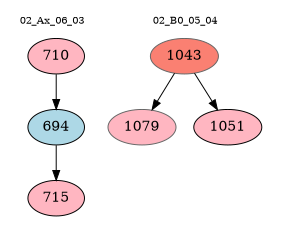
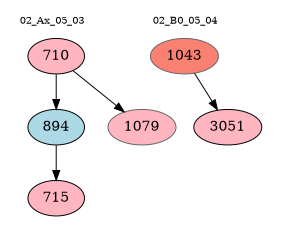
cluster "02_Ax_06_03": label "02_Ax_06_03" -> "02_Ax_05_03"
edge "1043" -> "1079": now "710" -> "1079"
node "694": label "694" -> "894"
node "1051": label "1051" -> "3051"
